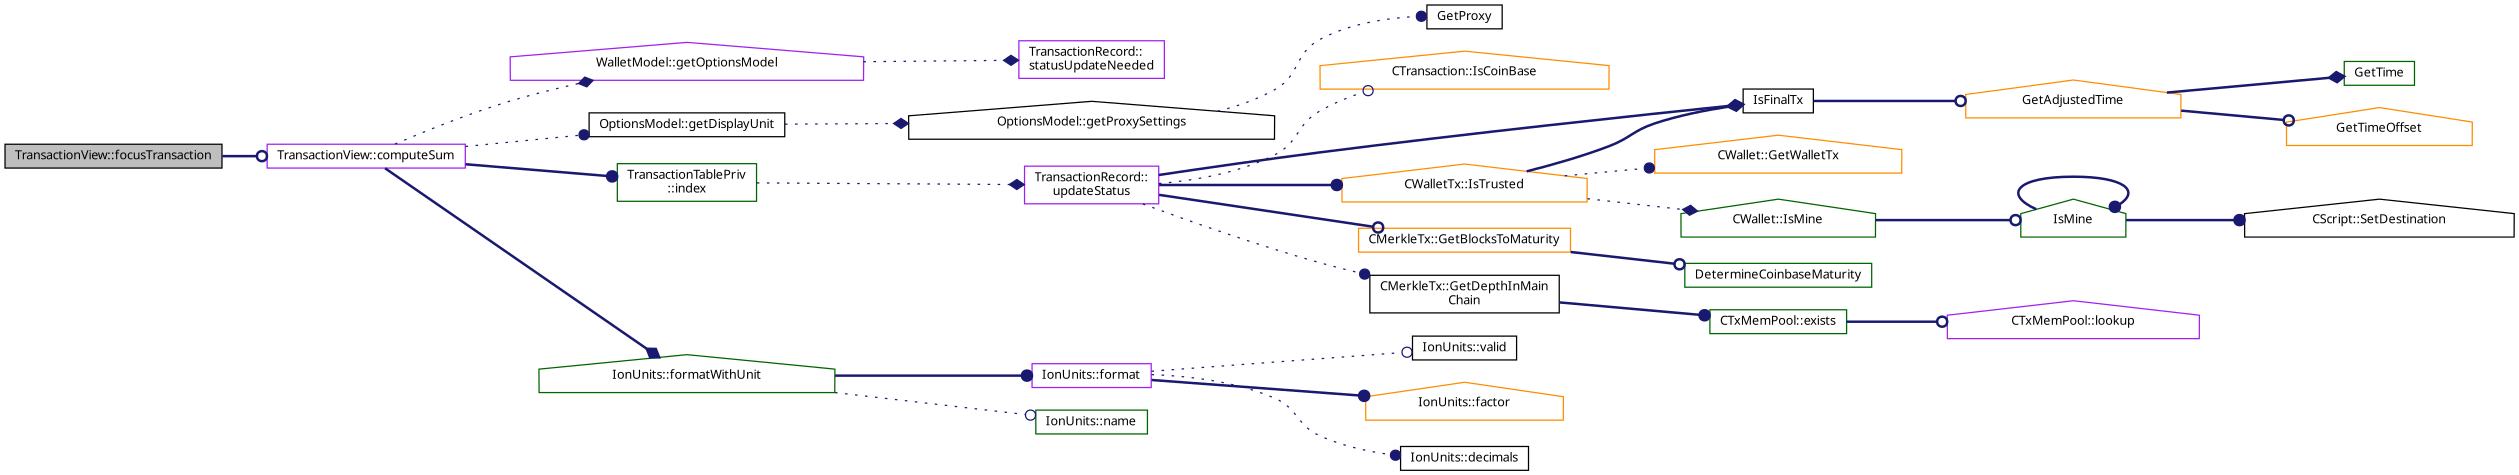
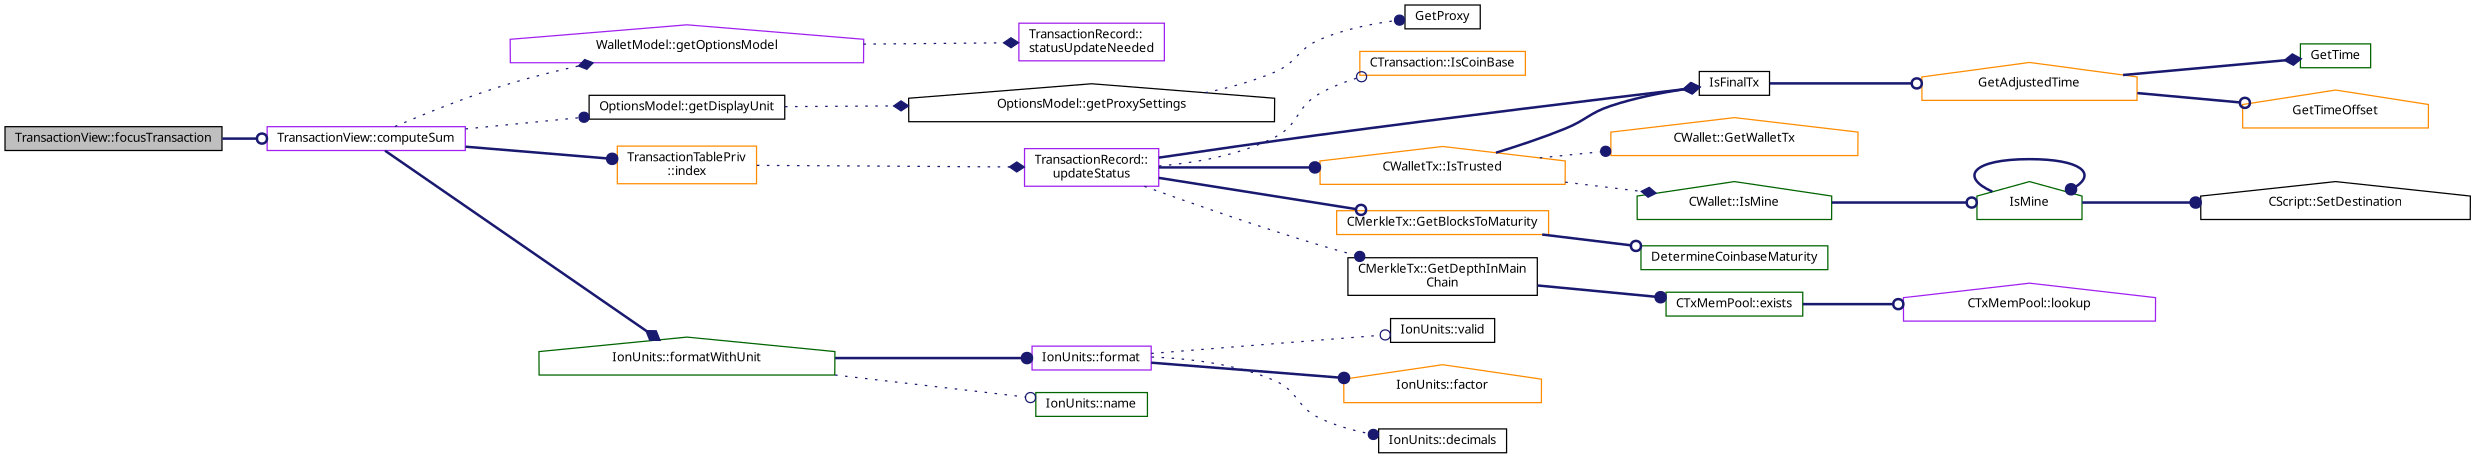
node "CTransaction::IsCoinBase": shape house -> box
node "TransactionTablePriv ::index": color darkgreen -> darkorange
